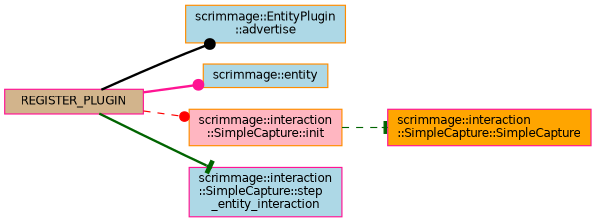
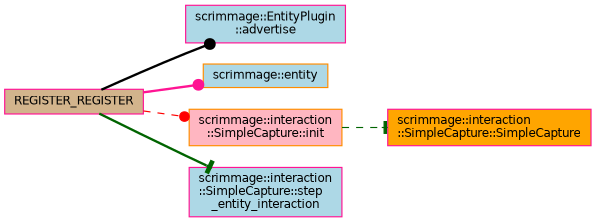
node "scrimmage::EntityPlugin ::advertise": color darkorange -> deeppink
node "REGISTER_PLUGIN": label "REGISTER_PLUGIN" -> "REGISTER_REGISTER"
